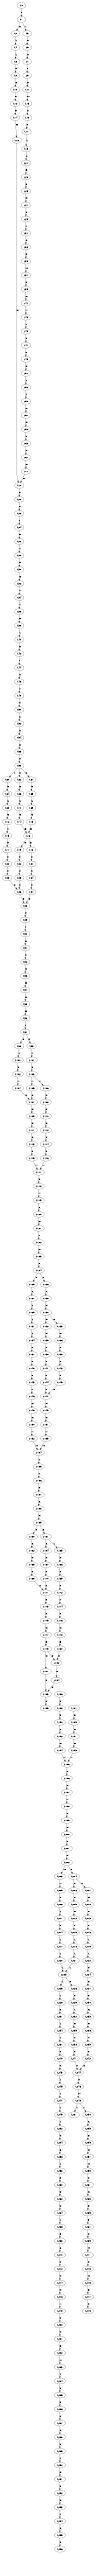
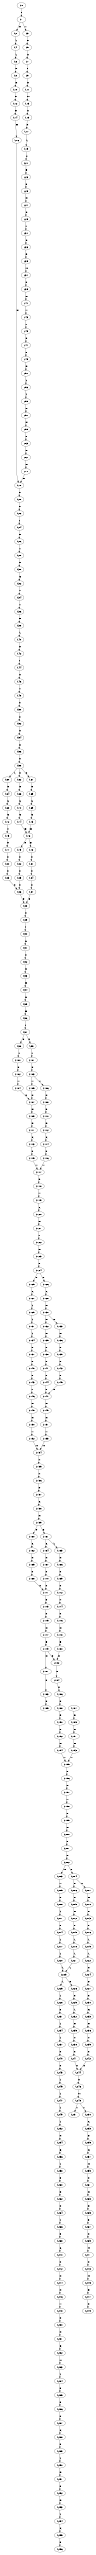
edge "S184" -> "S183": now "S184" -> "S186"
